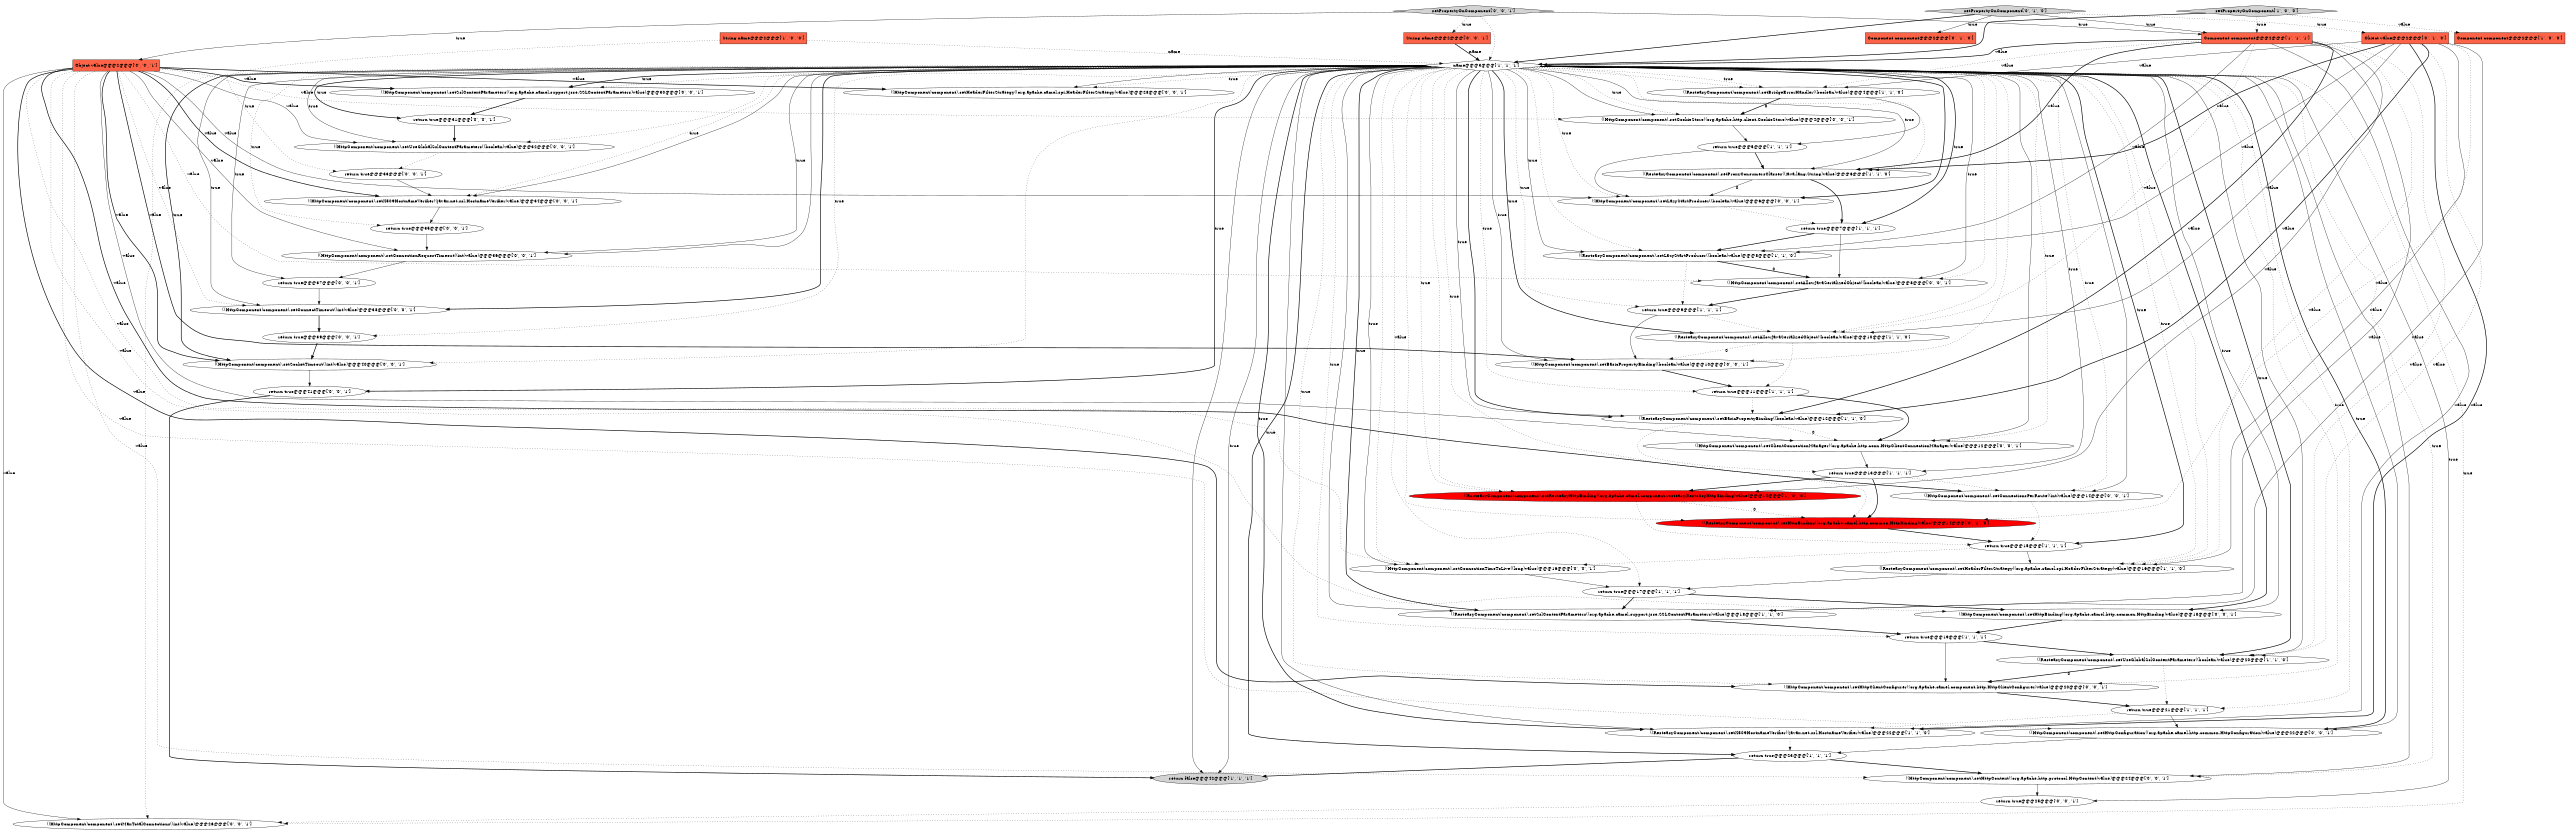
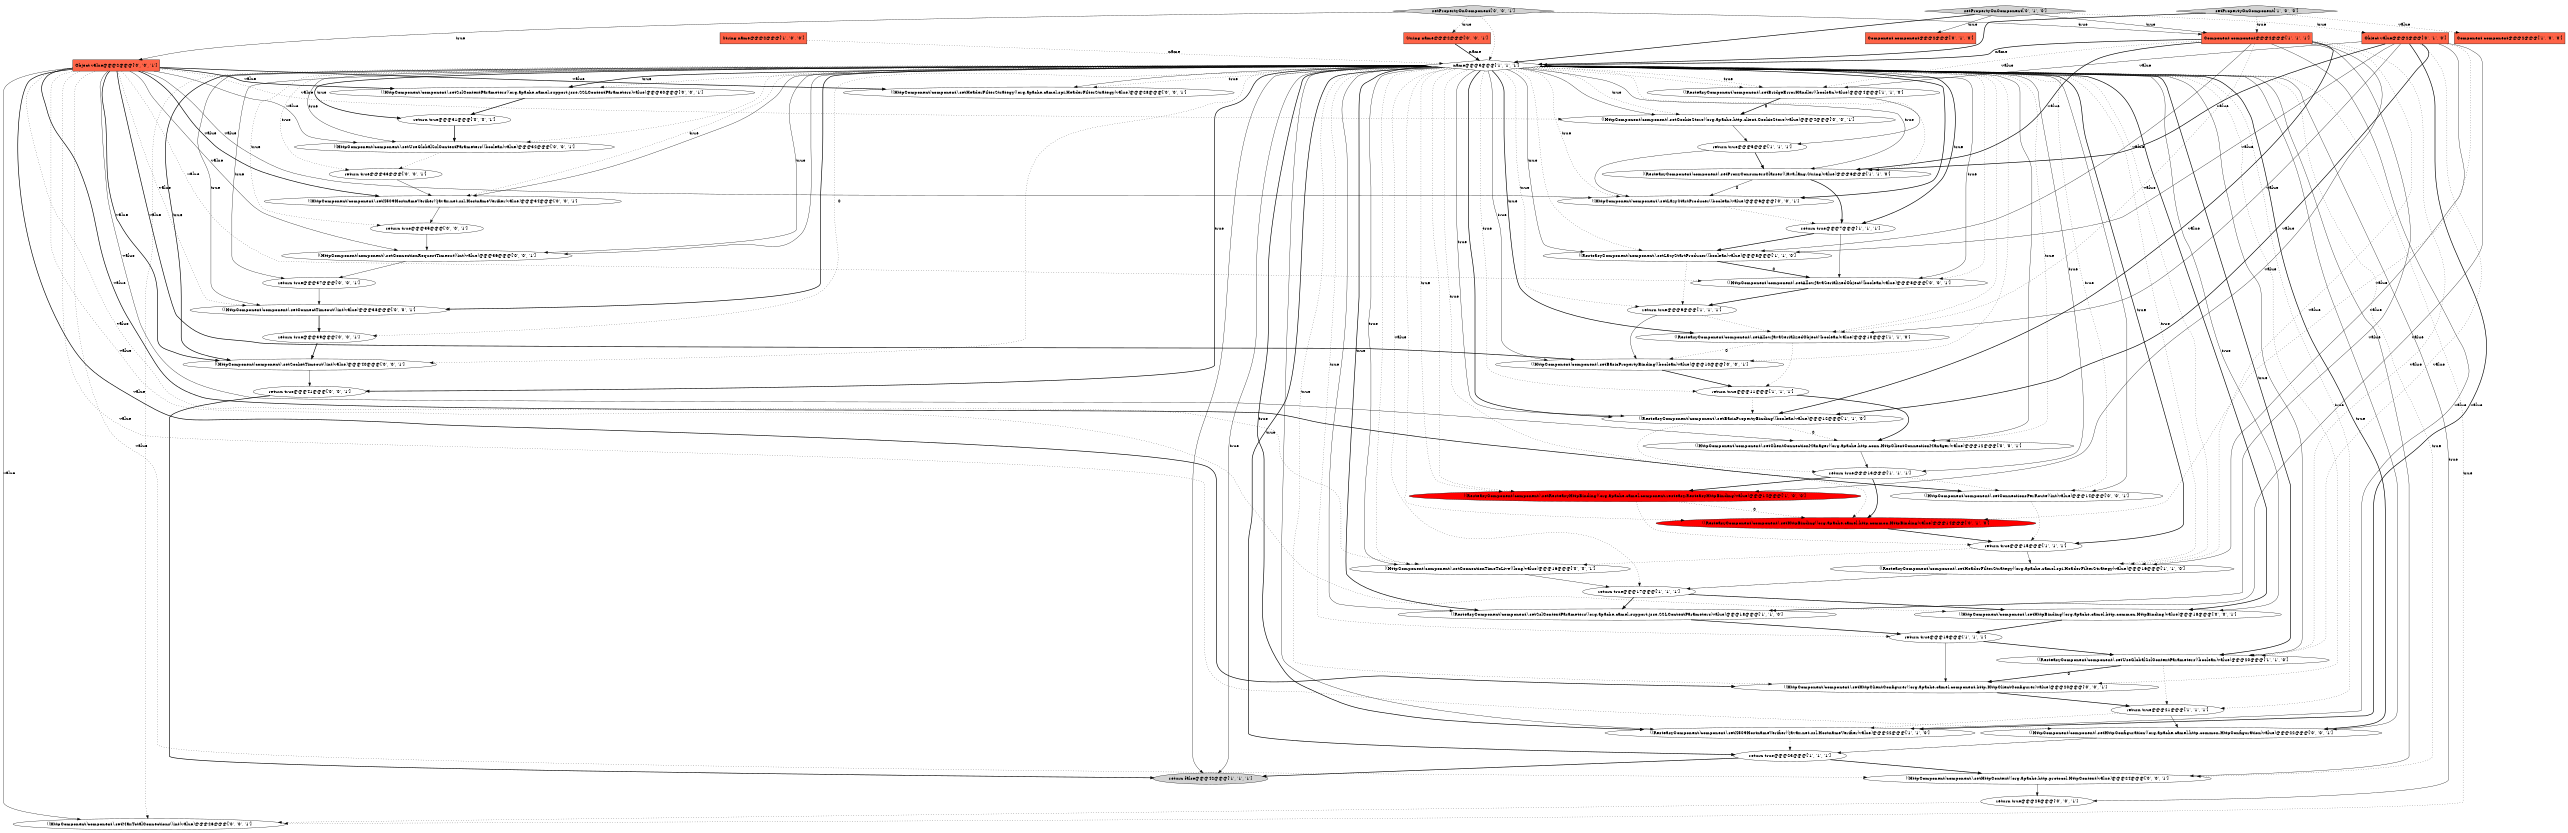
edge "Component component@@@2@@@['1', '1', '1']" -> "name@@@3@@@['1', '1', '1']": label "value" -> "name"
edge "String name@@@2@@@['1', '0', '0']" -> "return true@@@33@@@['0', '0', '1']": now "name@@@3@@@['1', '1', '1']" -> "return true@@@33@@@['0', '0', '1']"
edge "name@@@3@@@['1', '1', '1']" -> "return true@@@39@@@['0', '0', '1']": label "true" -> "0"
